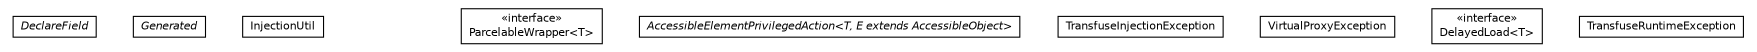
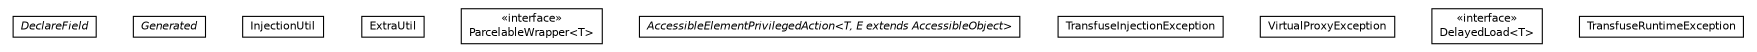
node "ExtraUtil": added
